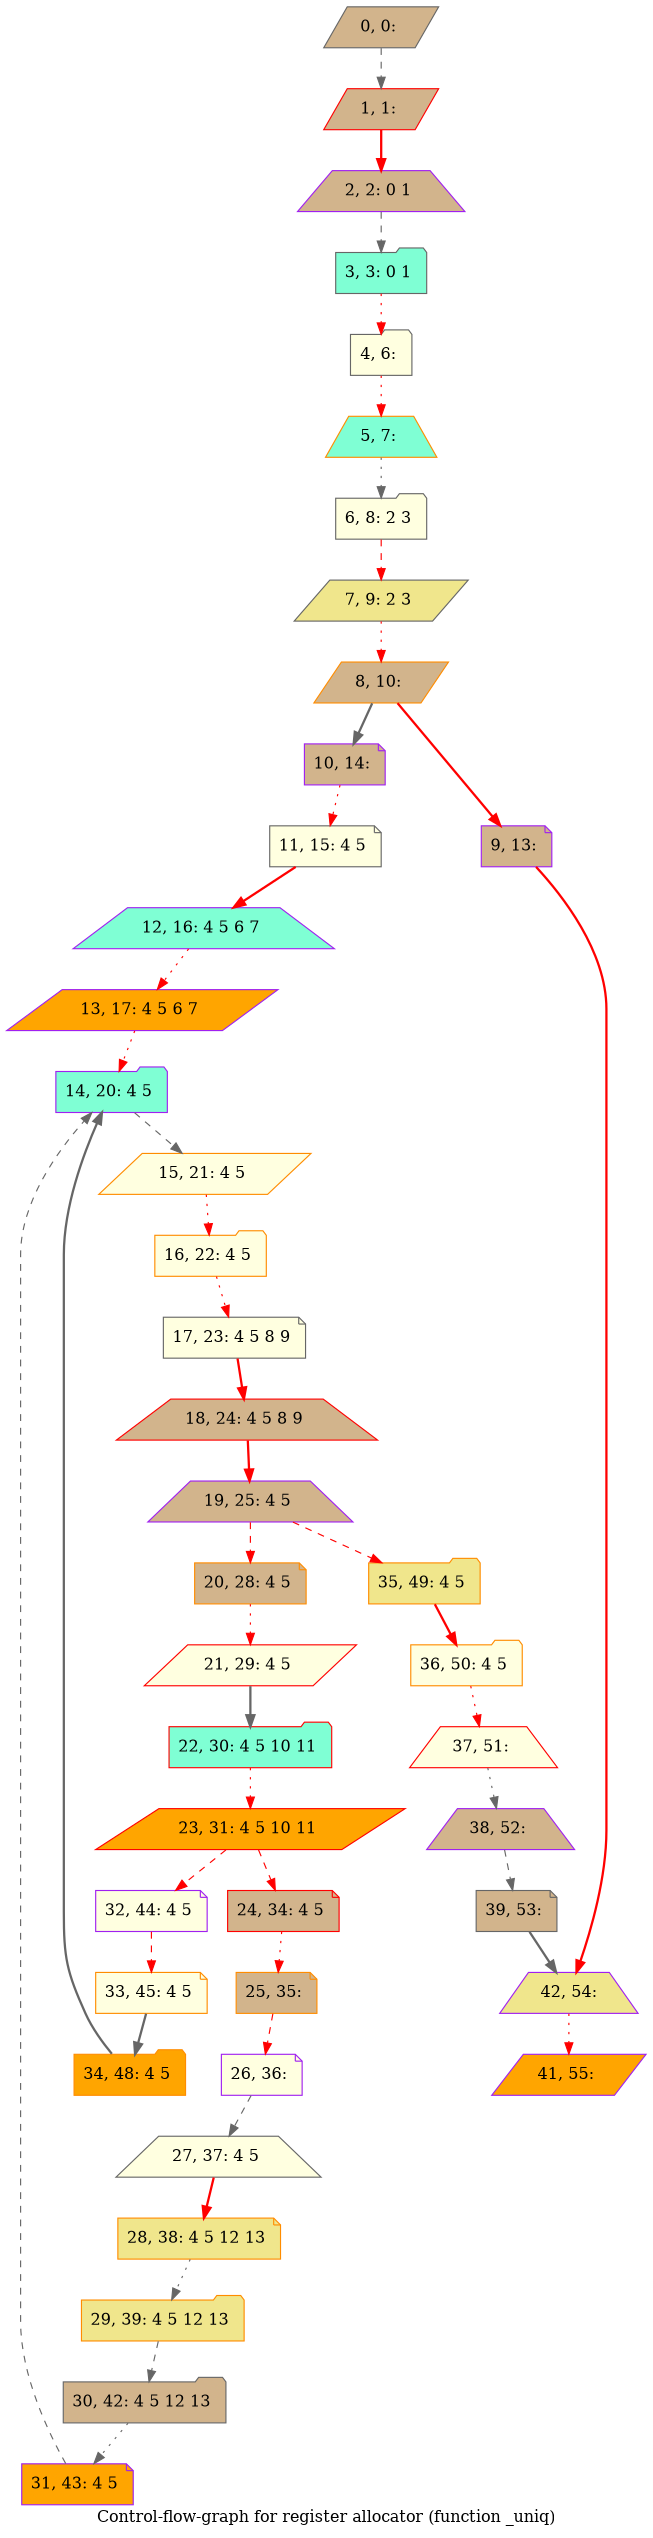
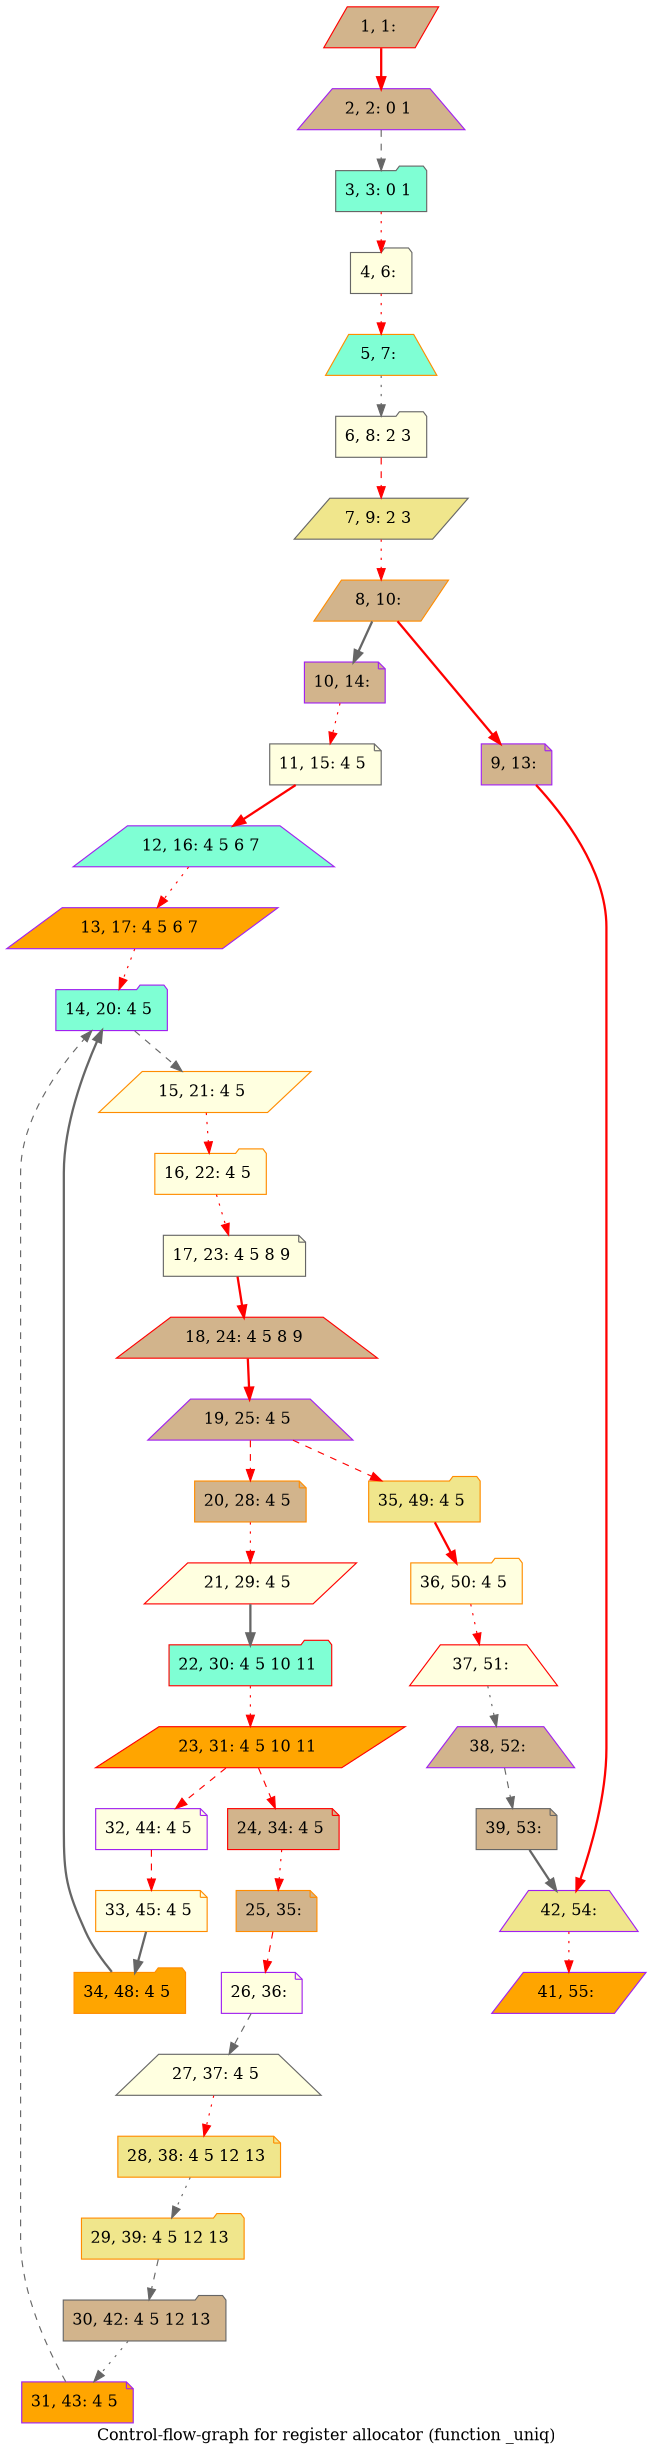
node "0, 0:": removed
edge "27, 37: 4 5" -> "28, 38: 4 5 12 13": style bold -> dotted
